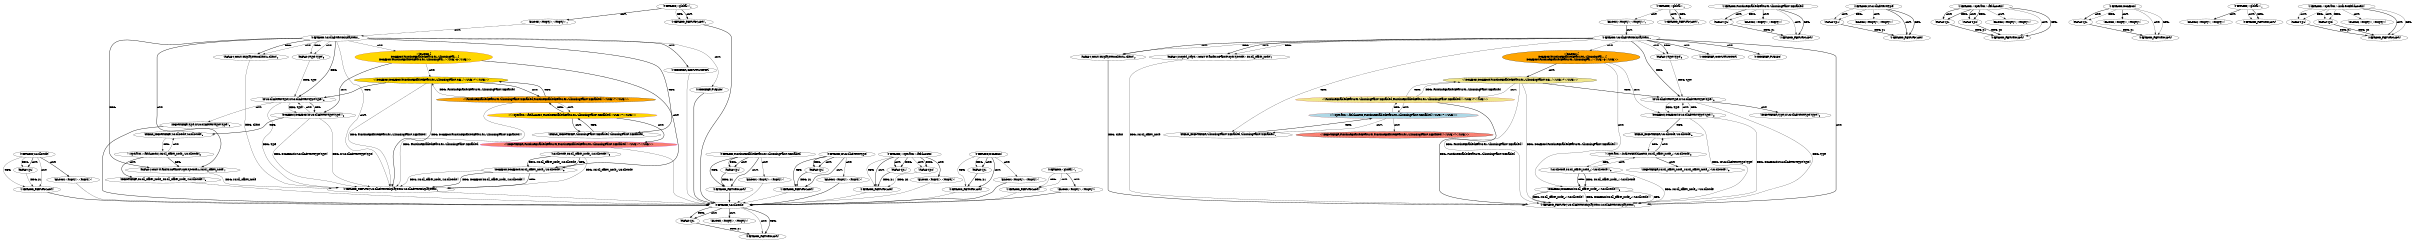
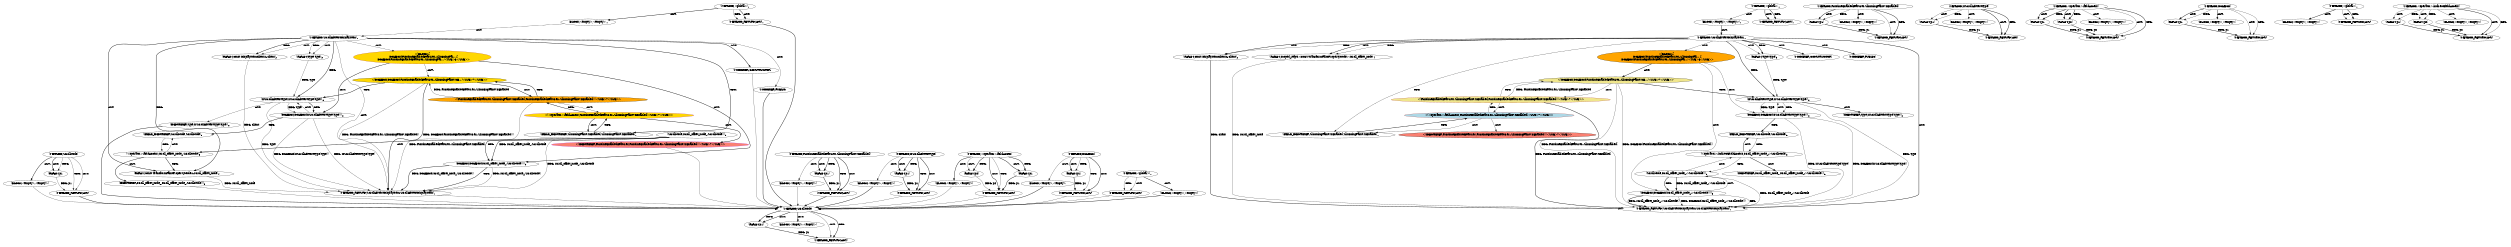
edge "(ScrollNode,scroll_offset_node_.ScrollNode())" -> "(<operator>.fieldAccess,scroll_offset_node_.ScrollNode)": added, label "AST:"
edge "(DCHECK,DCHECK(scroll_offset_node_->ScrollNode()))" -> "(ScrollNode,scroll_offset_node_->ScrollNode())": added, label "AST:"
